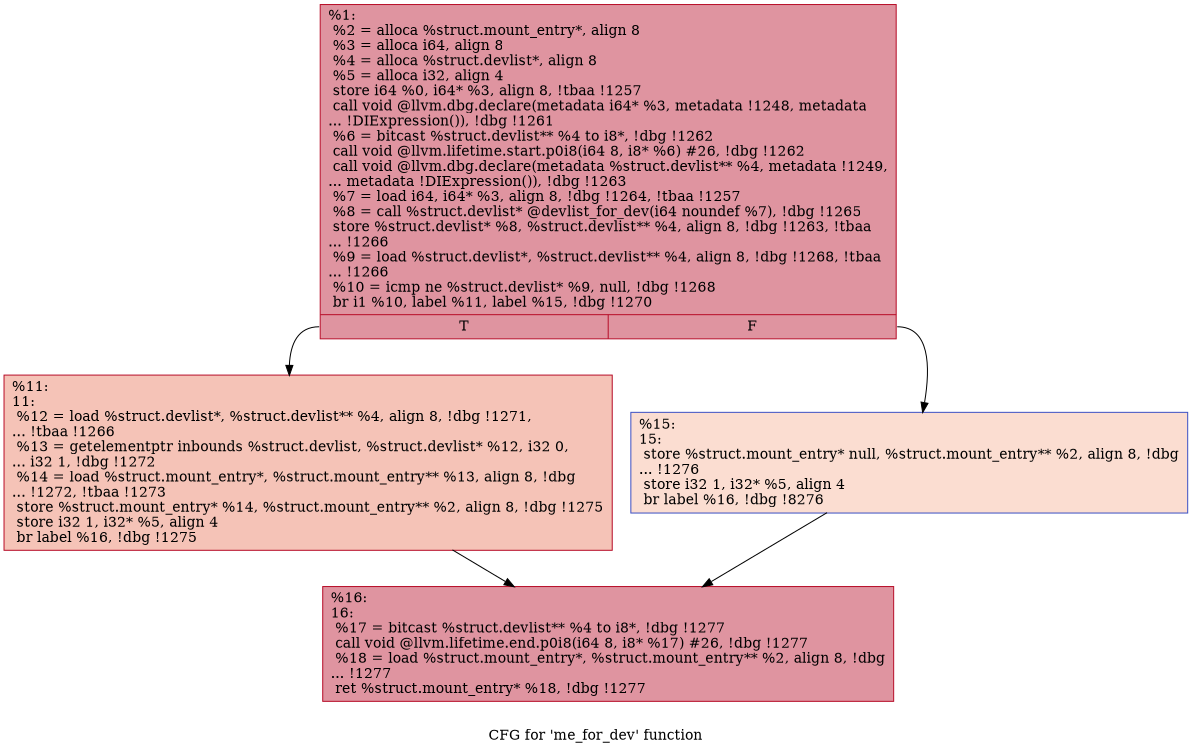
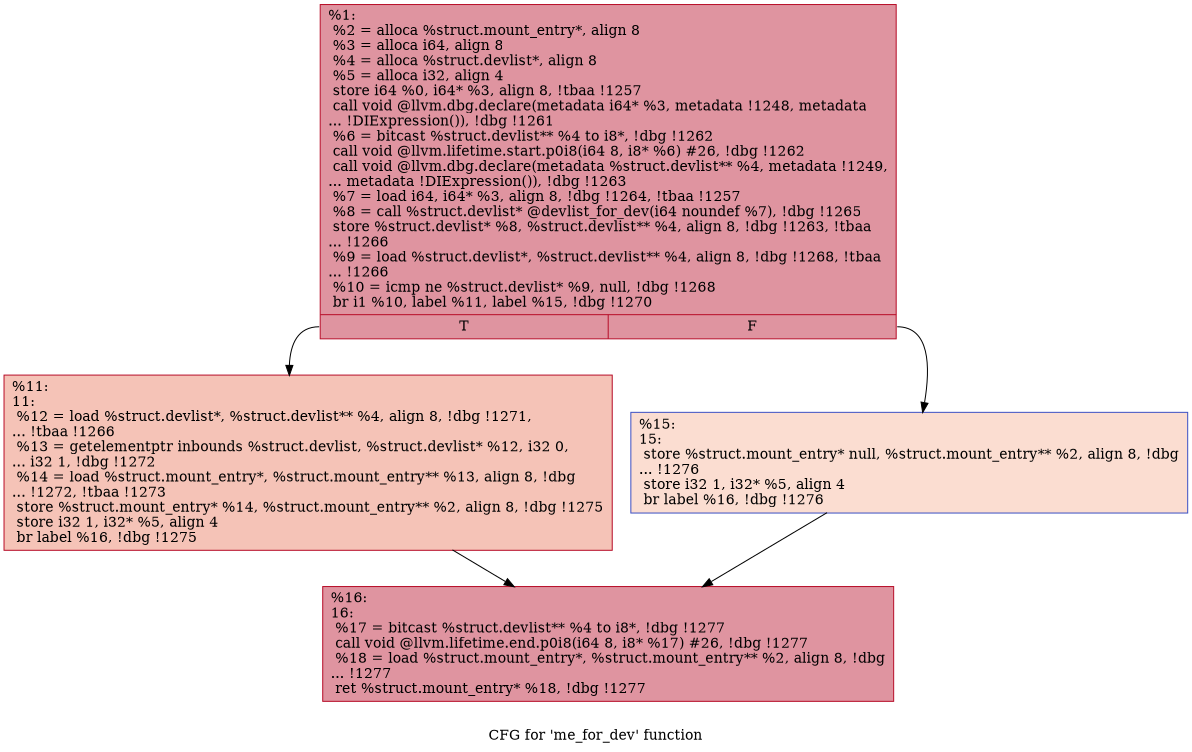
node "%15:": text "br label %16, !dbg !8276" -> "br label %16, !dbg !1276"
